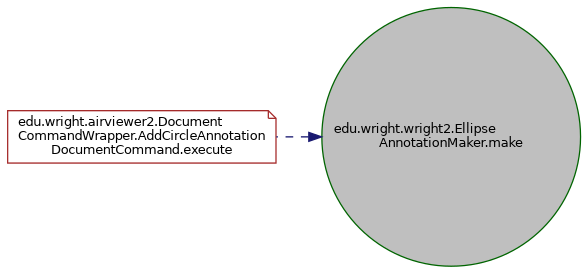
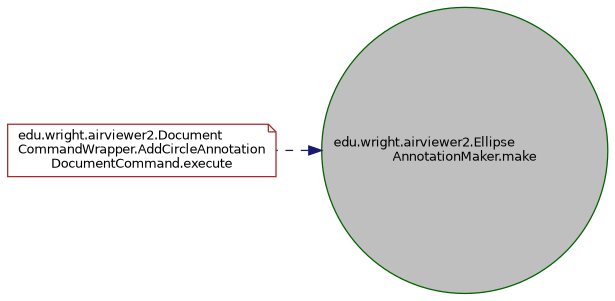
node "edu.wright.wright2.Ellipse AnnotationMaker.make": label "edu.wright.wright2.Ellipse AnnotationMaker.make" -> "edu.wright.airviewer2.Ellipse AnnotationMaker.make"
